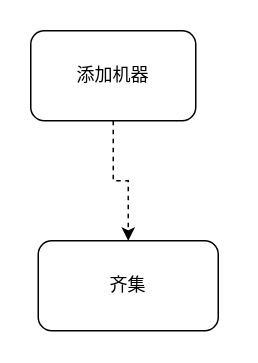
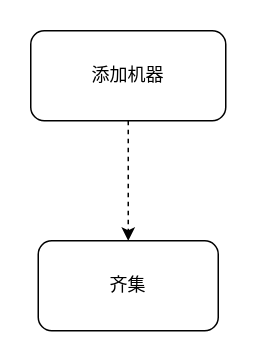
node "添加机器": size 165x90 -> 195x90
